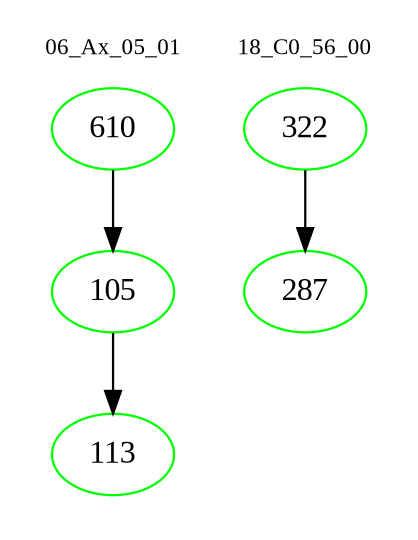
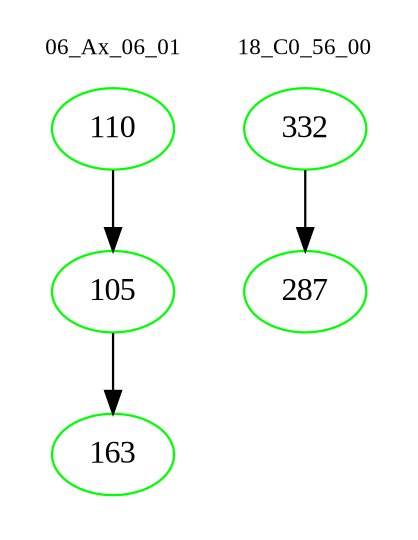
cluster "06_Ax_05_01": label "06_Ax_05_01" -> "06_Ax_06_01"
node "610": label "610" -> "110"
node "322": label "322" -> "332"
node "113": label "113" -> "163"
